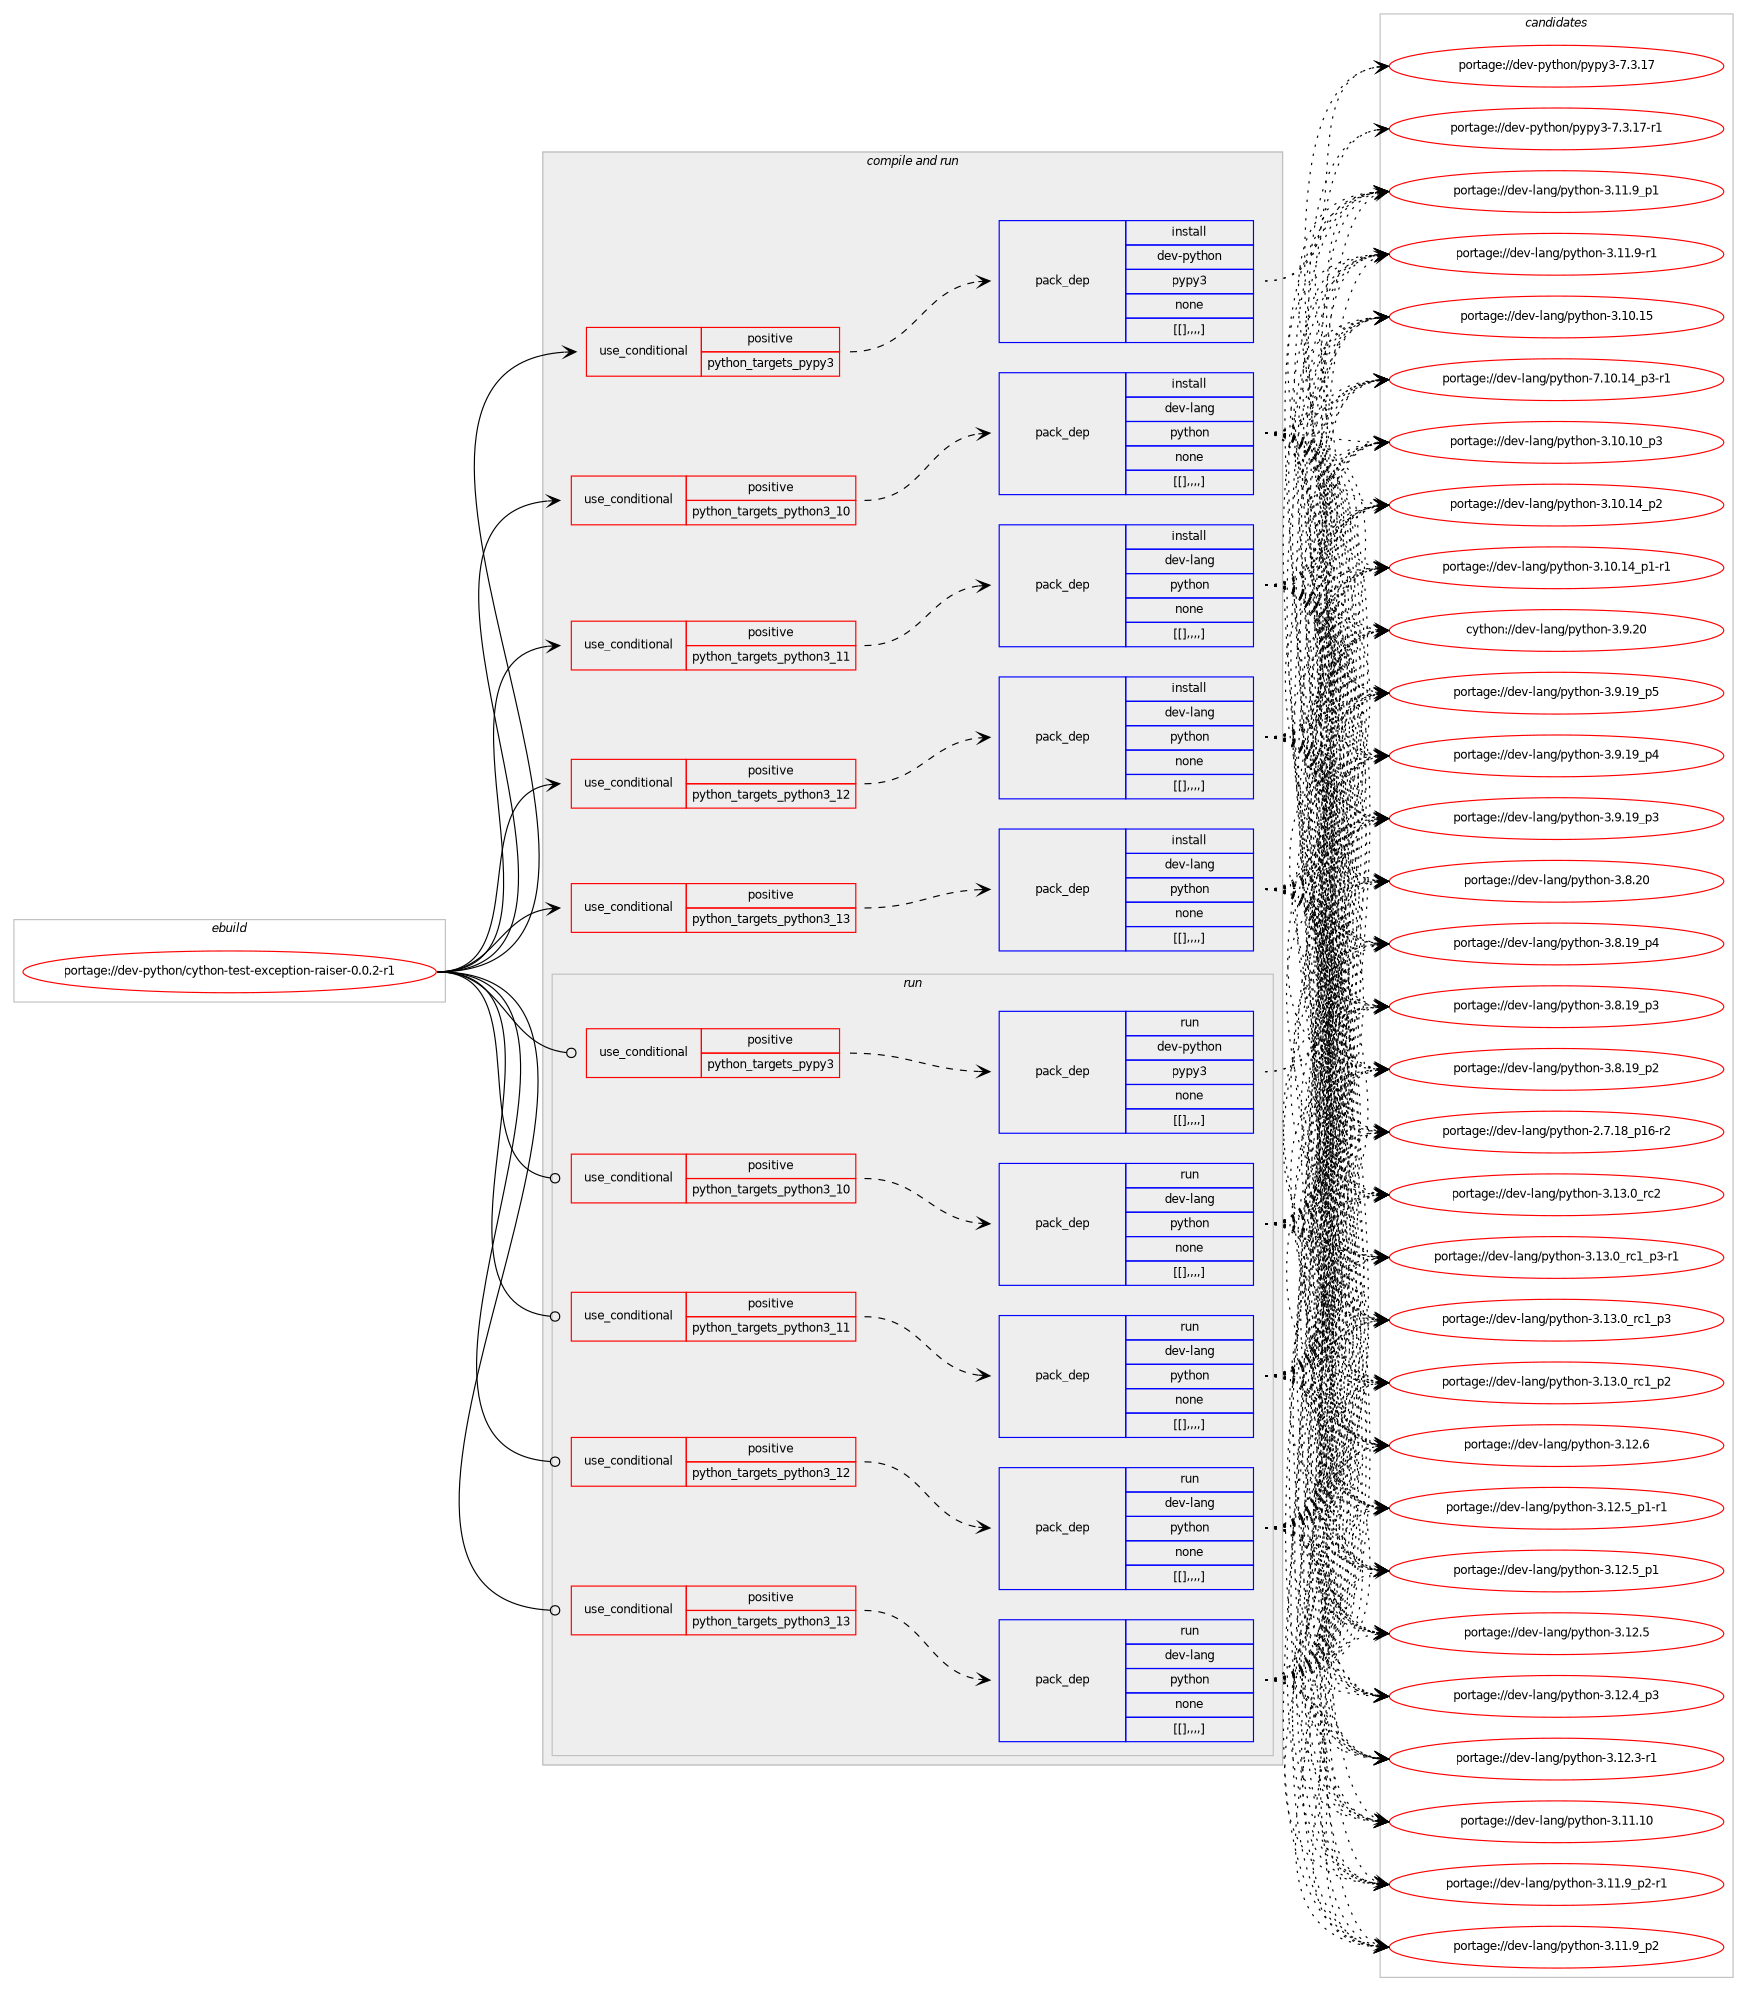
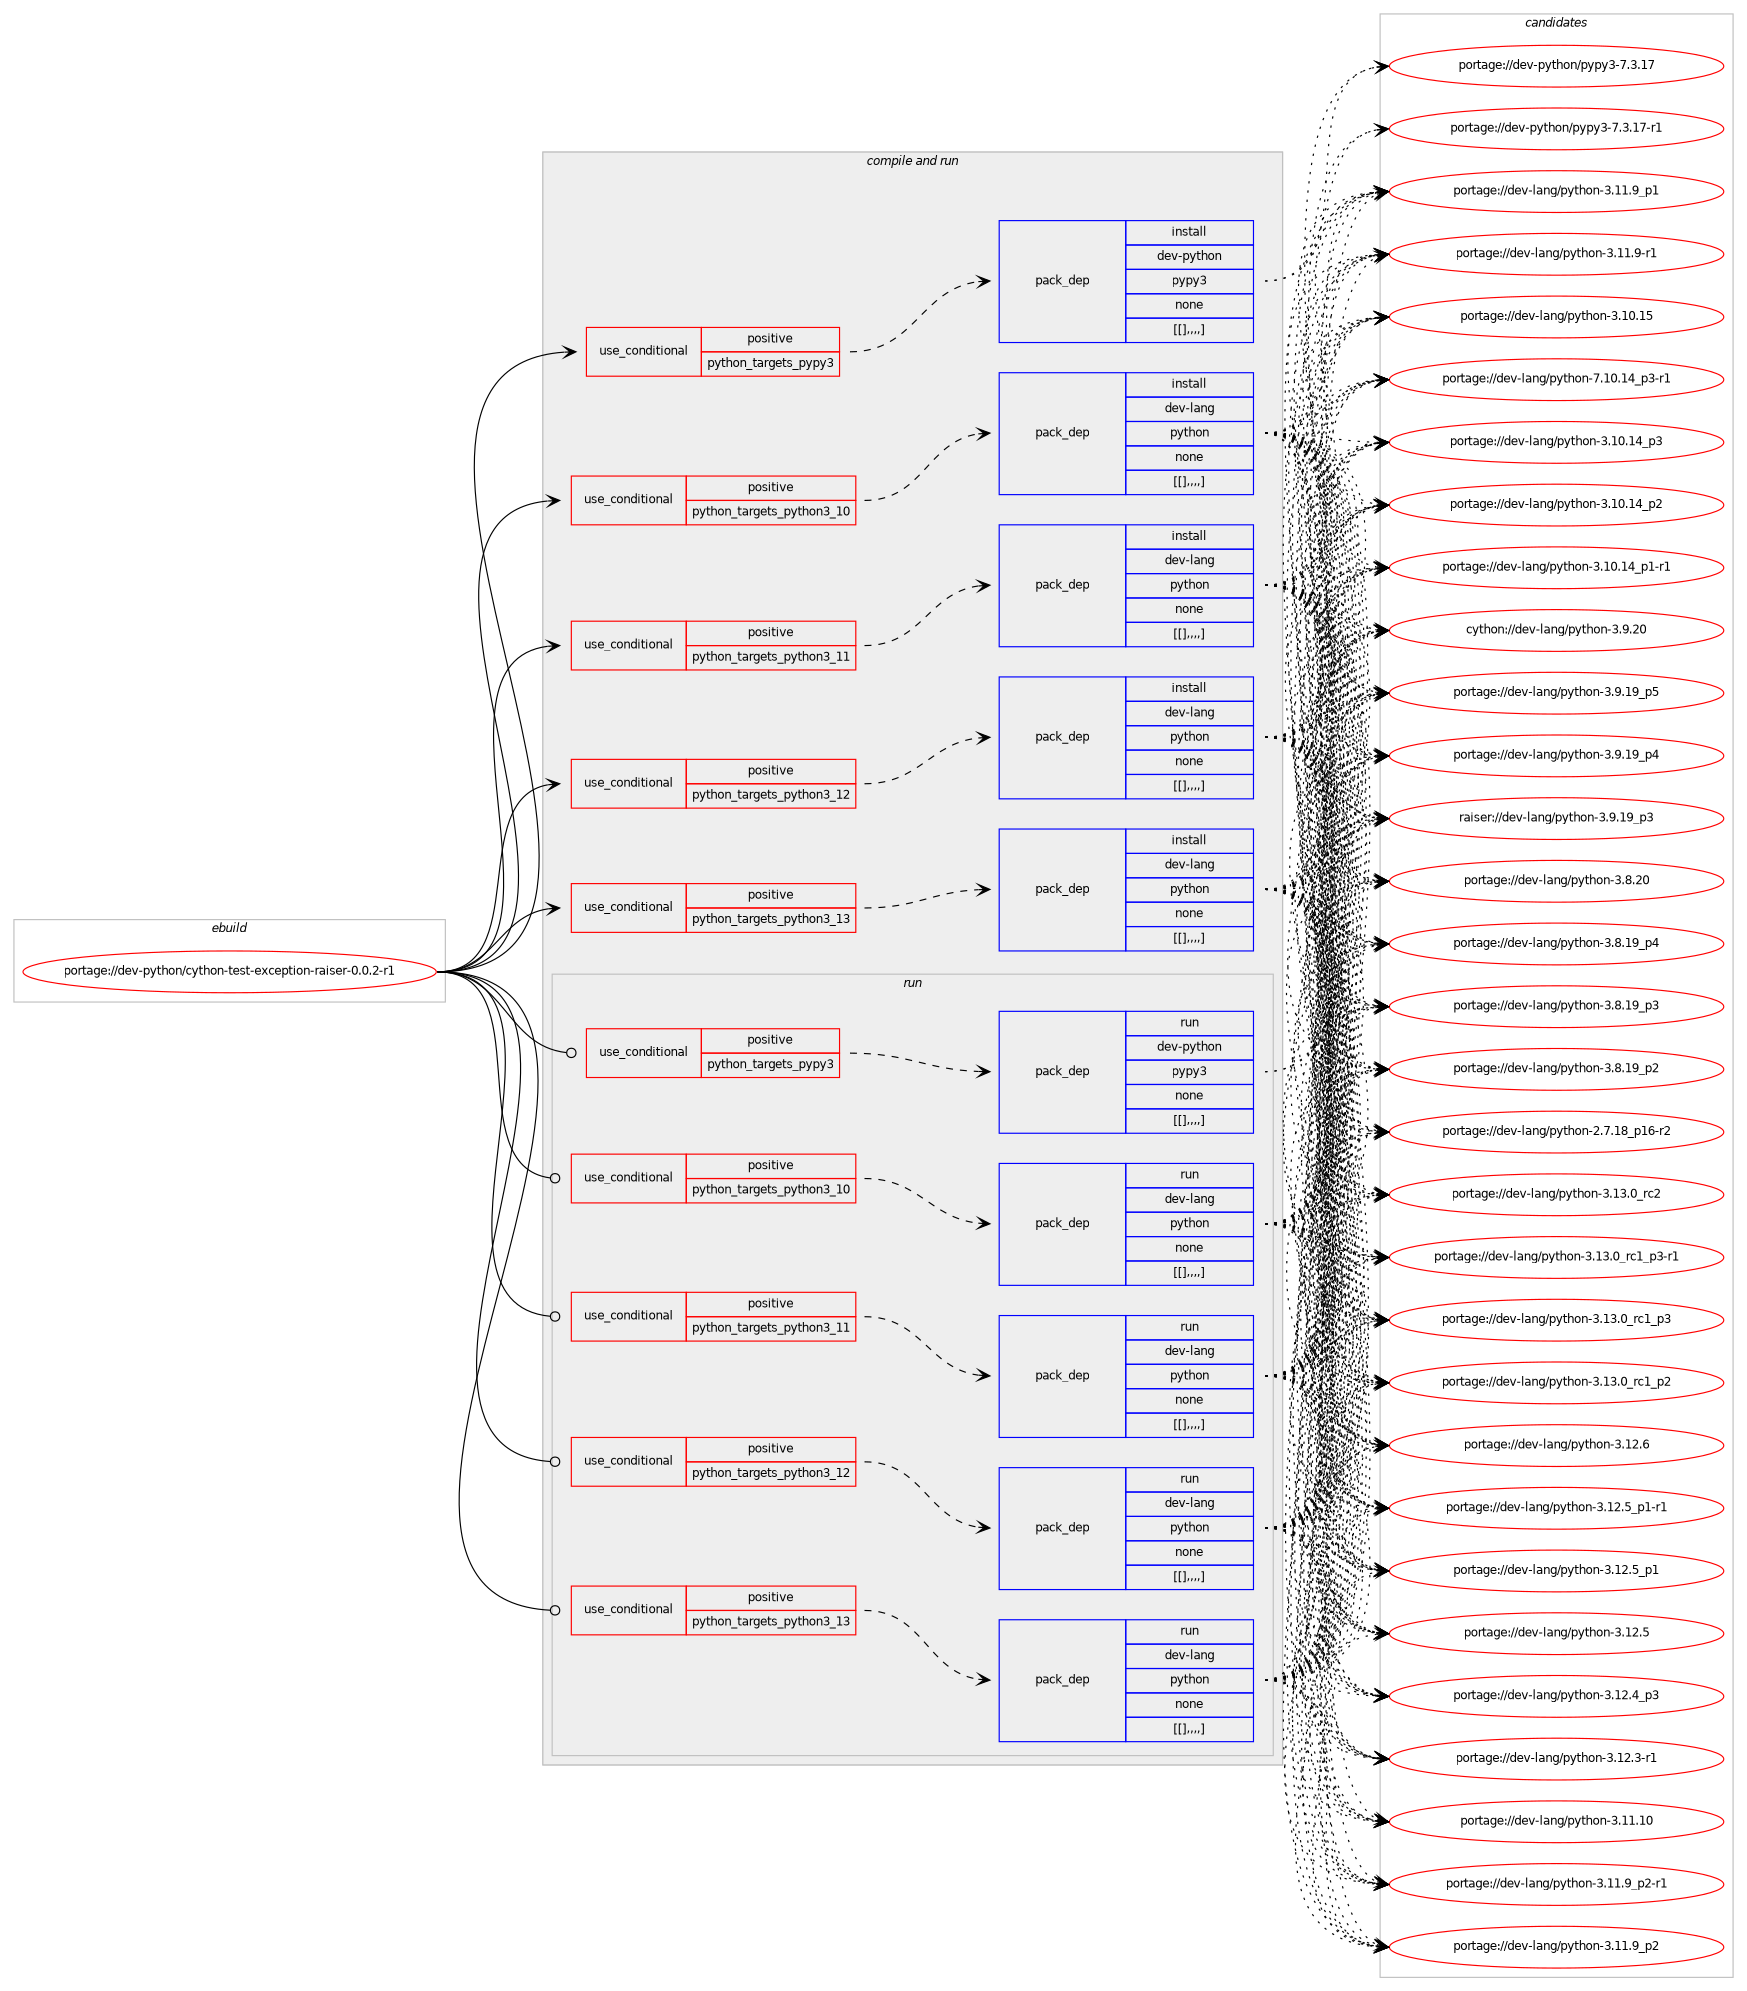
node "portage://dev-lang/python-3.10.10_p3": label "portage://dev-lang/python-3.10.10_p3" -> "portage://dev-lang/python-3.10.14_p3"
node "portage://dev-lang/python-3.9.19_p3": label "portage://dev-lang/python-3.9.19_p3" -> "raiser://dev-lang/python-3.9.19_p3"
